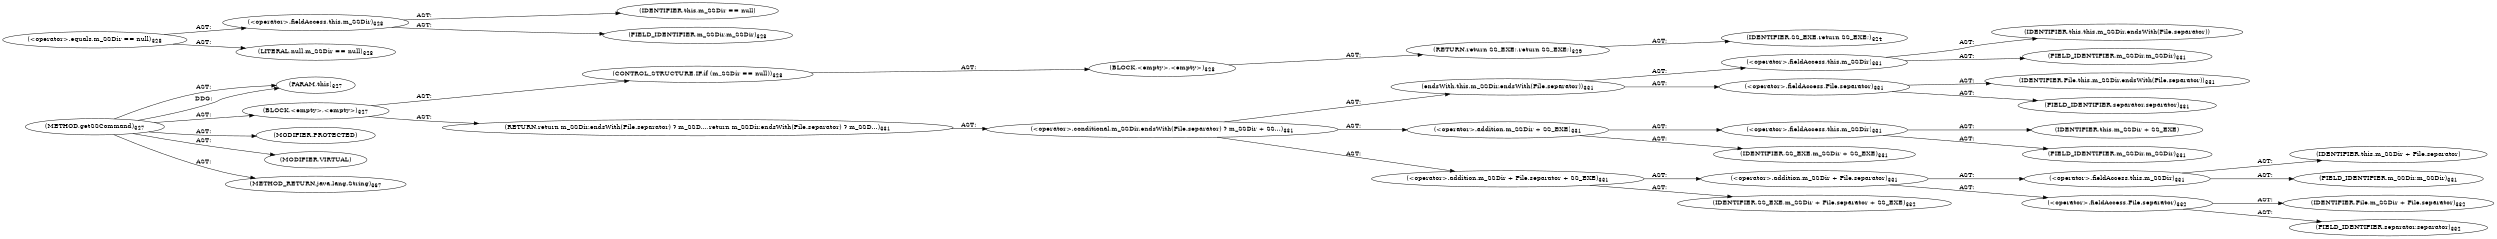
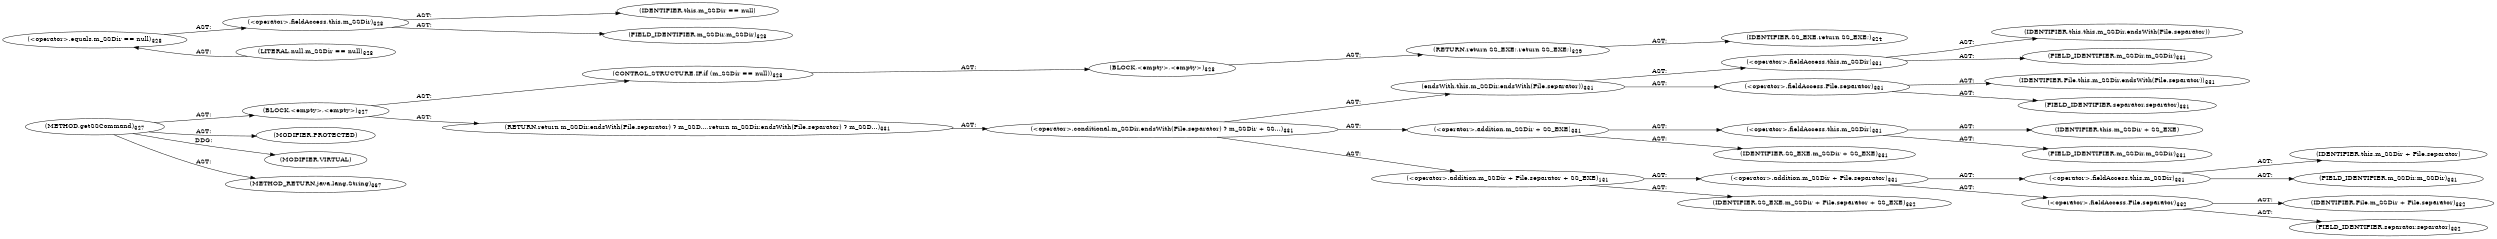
edge "(<operator>.equals,m_SSDir == null)" -> "(LITERAL,null,m_SSDir == null)": reversed
node "(PARAM,this)": removed
edge "(METHOD,getSSCommand)" -> "(MODIFIER,VIRTUAL)": label "AST: " -> "DDG: "
node "(<operator>.addition,m_SSDir + File.separator + SS_EXE)": text "331" -> "131"
